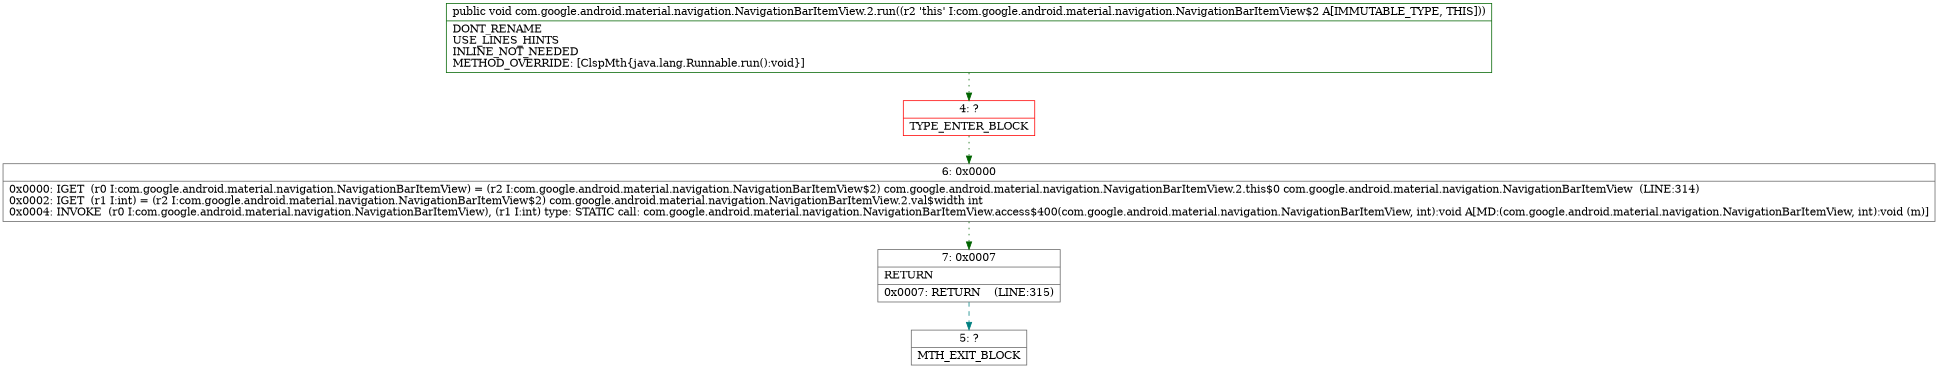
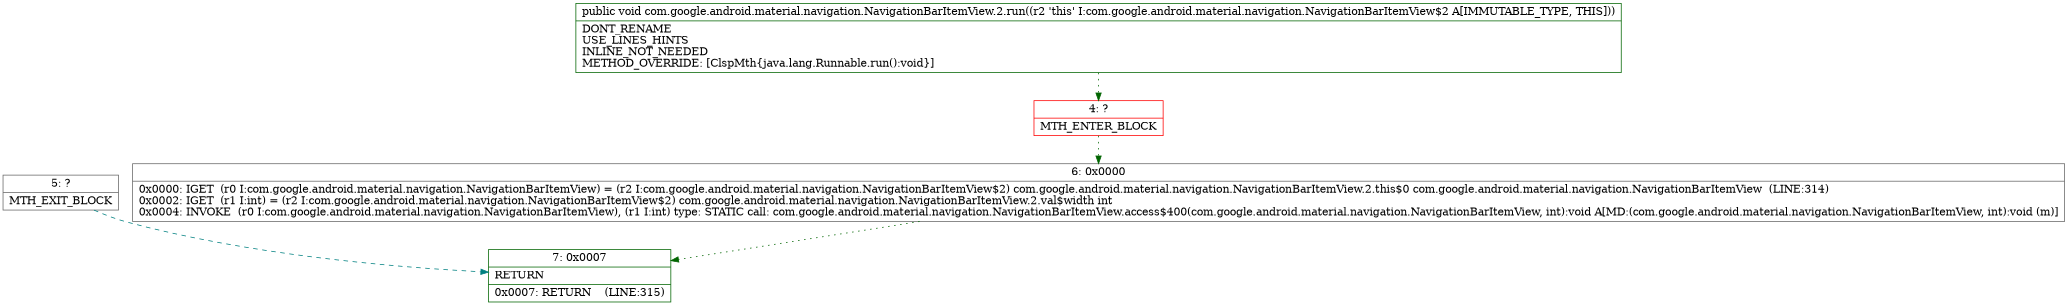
node "4: ?": text "TYPE_ENTER_BLOCK" -> "MTH_ENTER_BLOCK"
node "7: 0x0007": color gray40 -> darkgreen
edge "7: 0x0007" -> "5: ?": reversed
